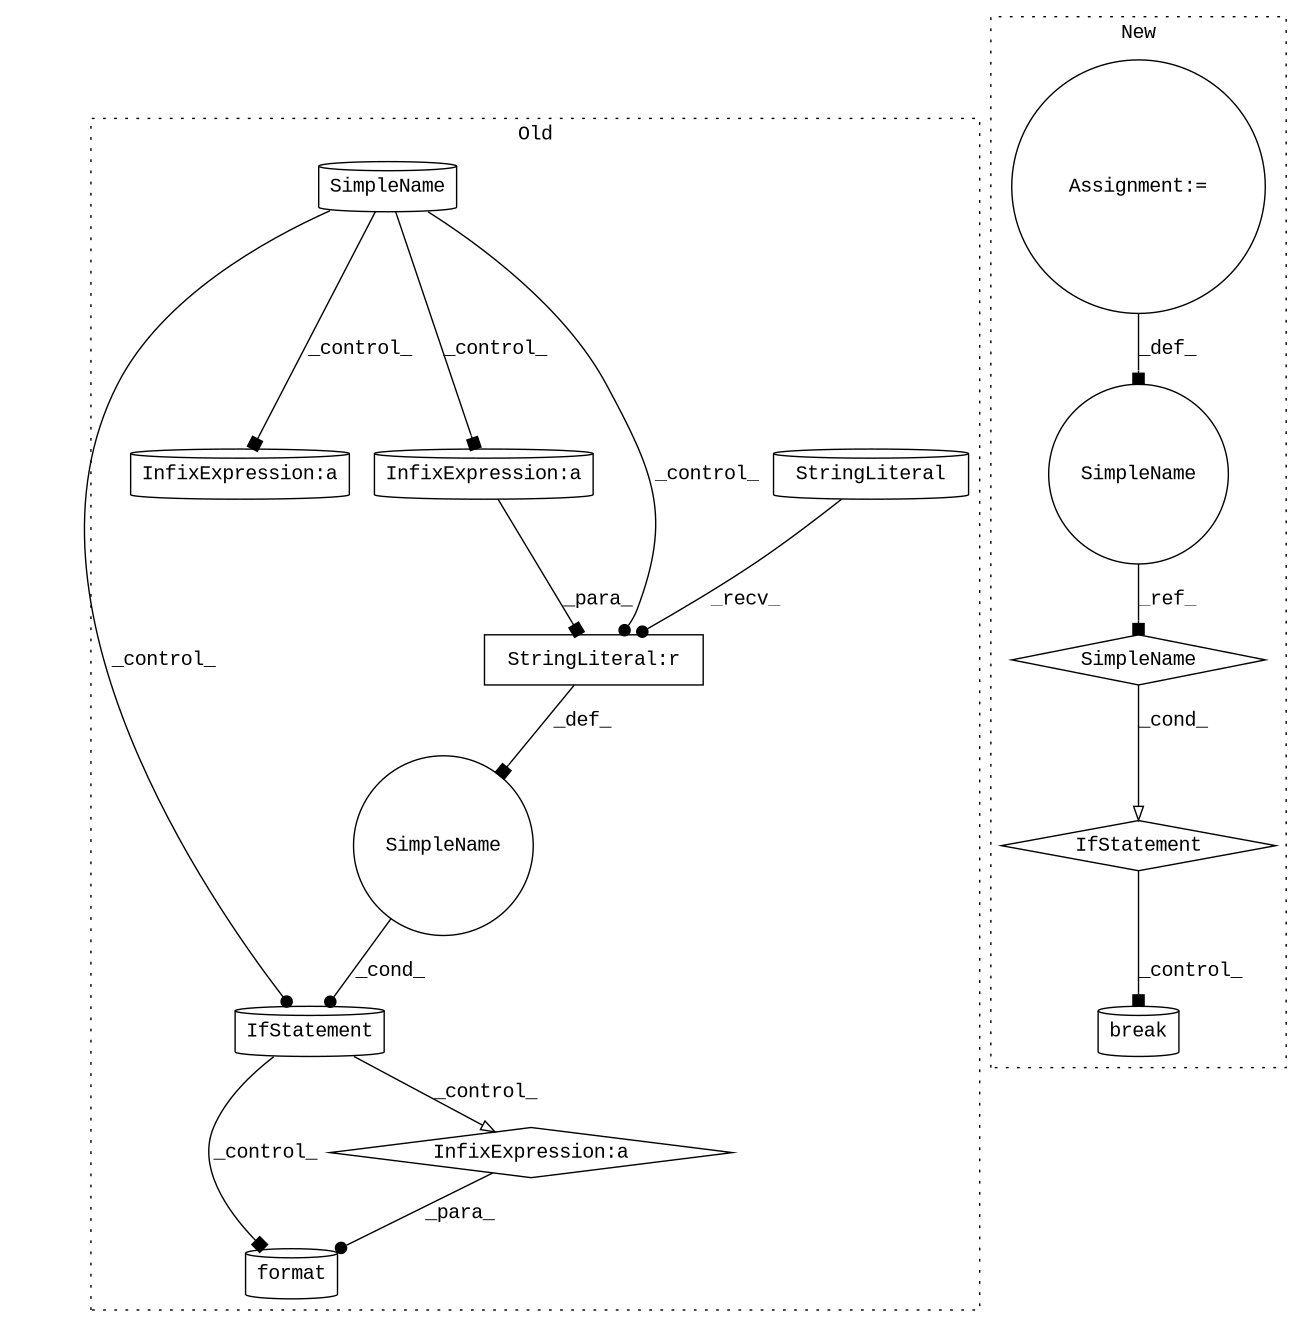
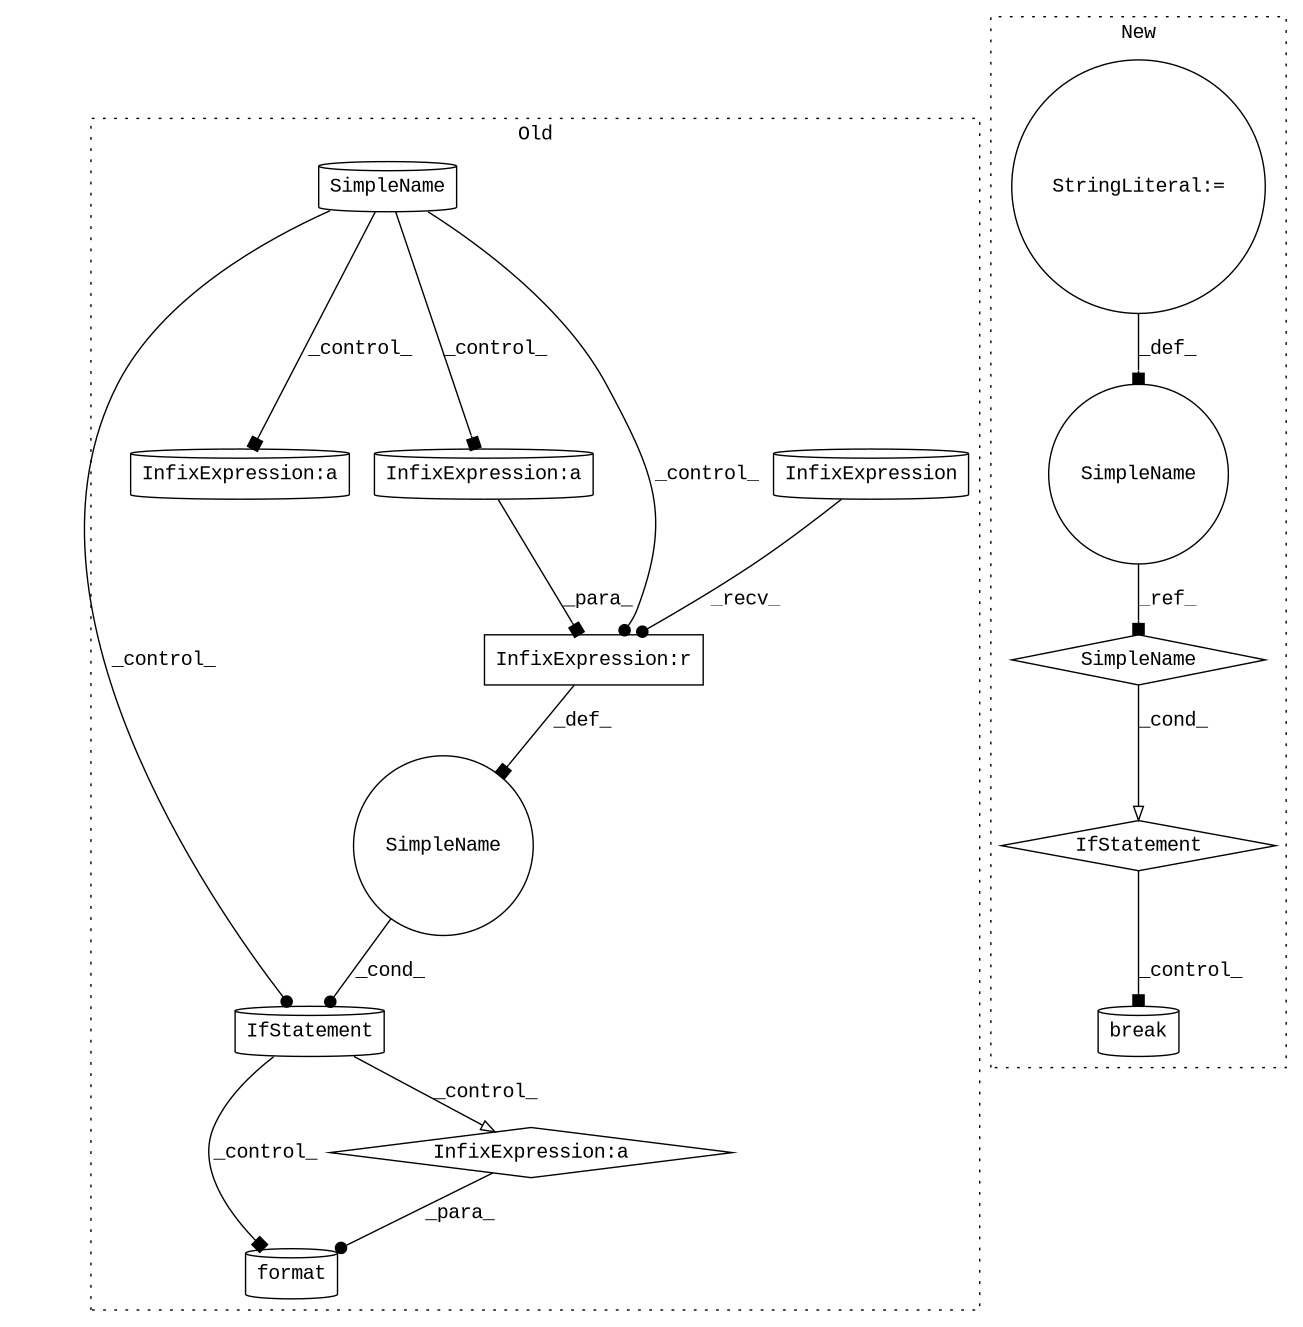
node "Assignment:=": label "Assignment:=" -> "StringLiteral:="
node "StringLiteral": label "StringLiteral" -> "InfixExpression"
node "StringLiteral:r": label "StringLiteral:r" -> "InfixExpression:r"
